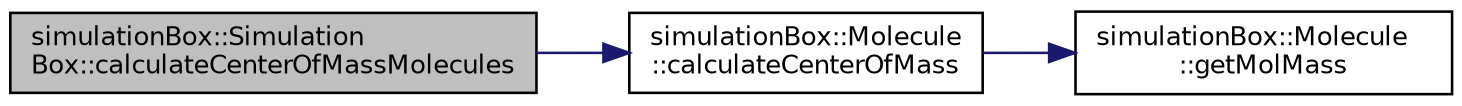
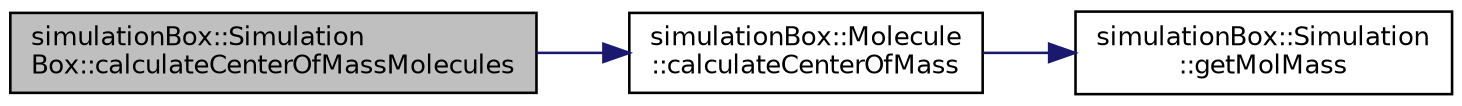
node "simulationBox::Molecule ::getMolMass": label "simulationBox::Molecule ::getMolMass" -> "simulationBox::Simulation ::getMolMass"
